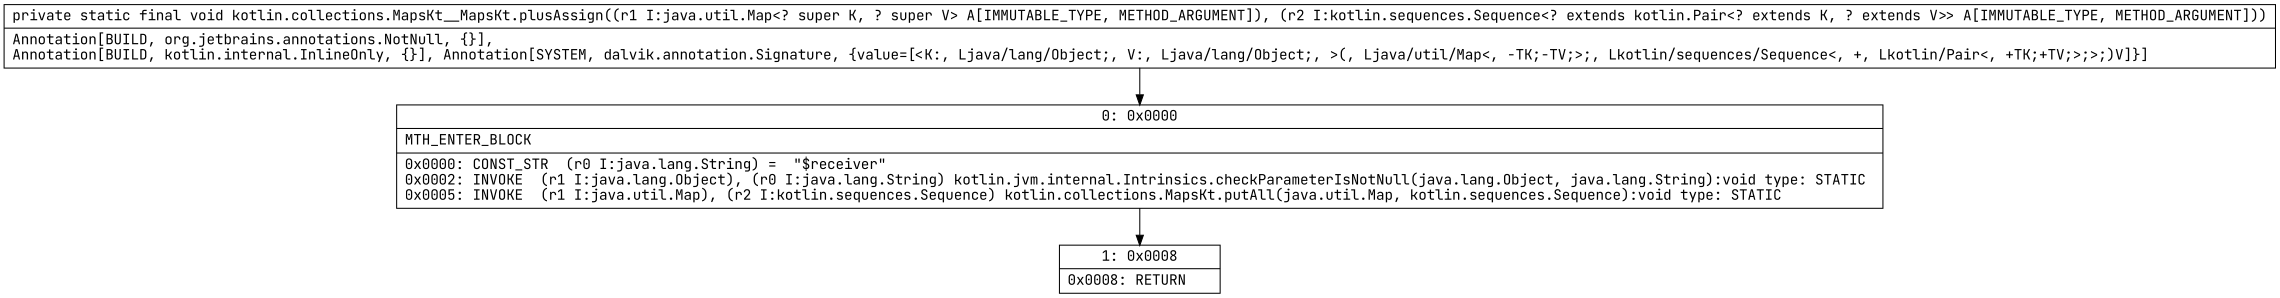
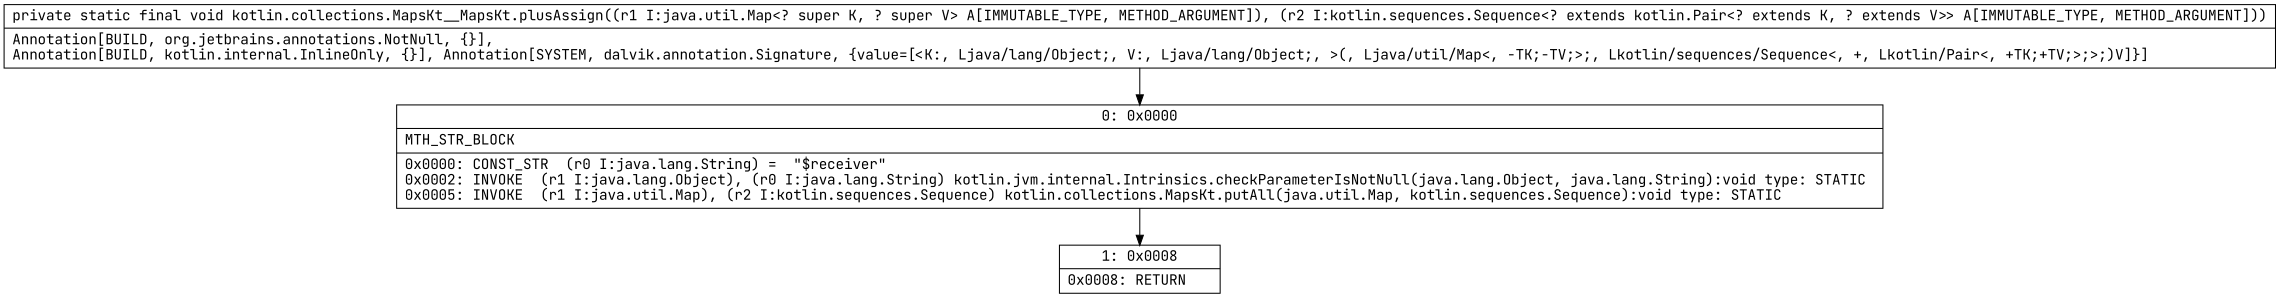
node "0: 0x0000": text "MTH_ENTER_BLOCK" -> "MTH_STR_BLOCK"
